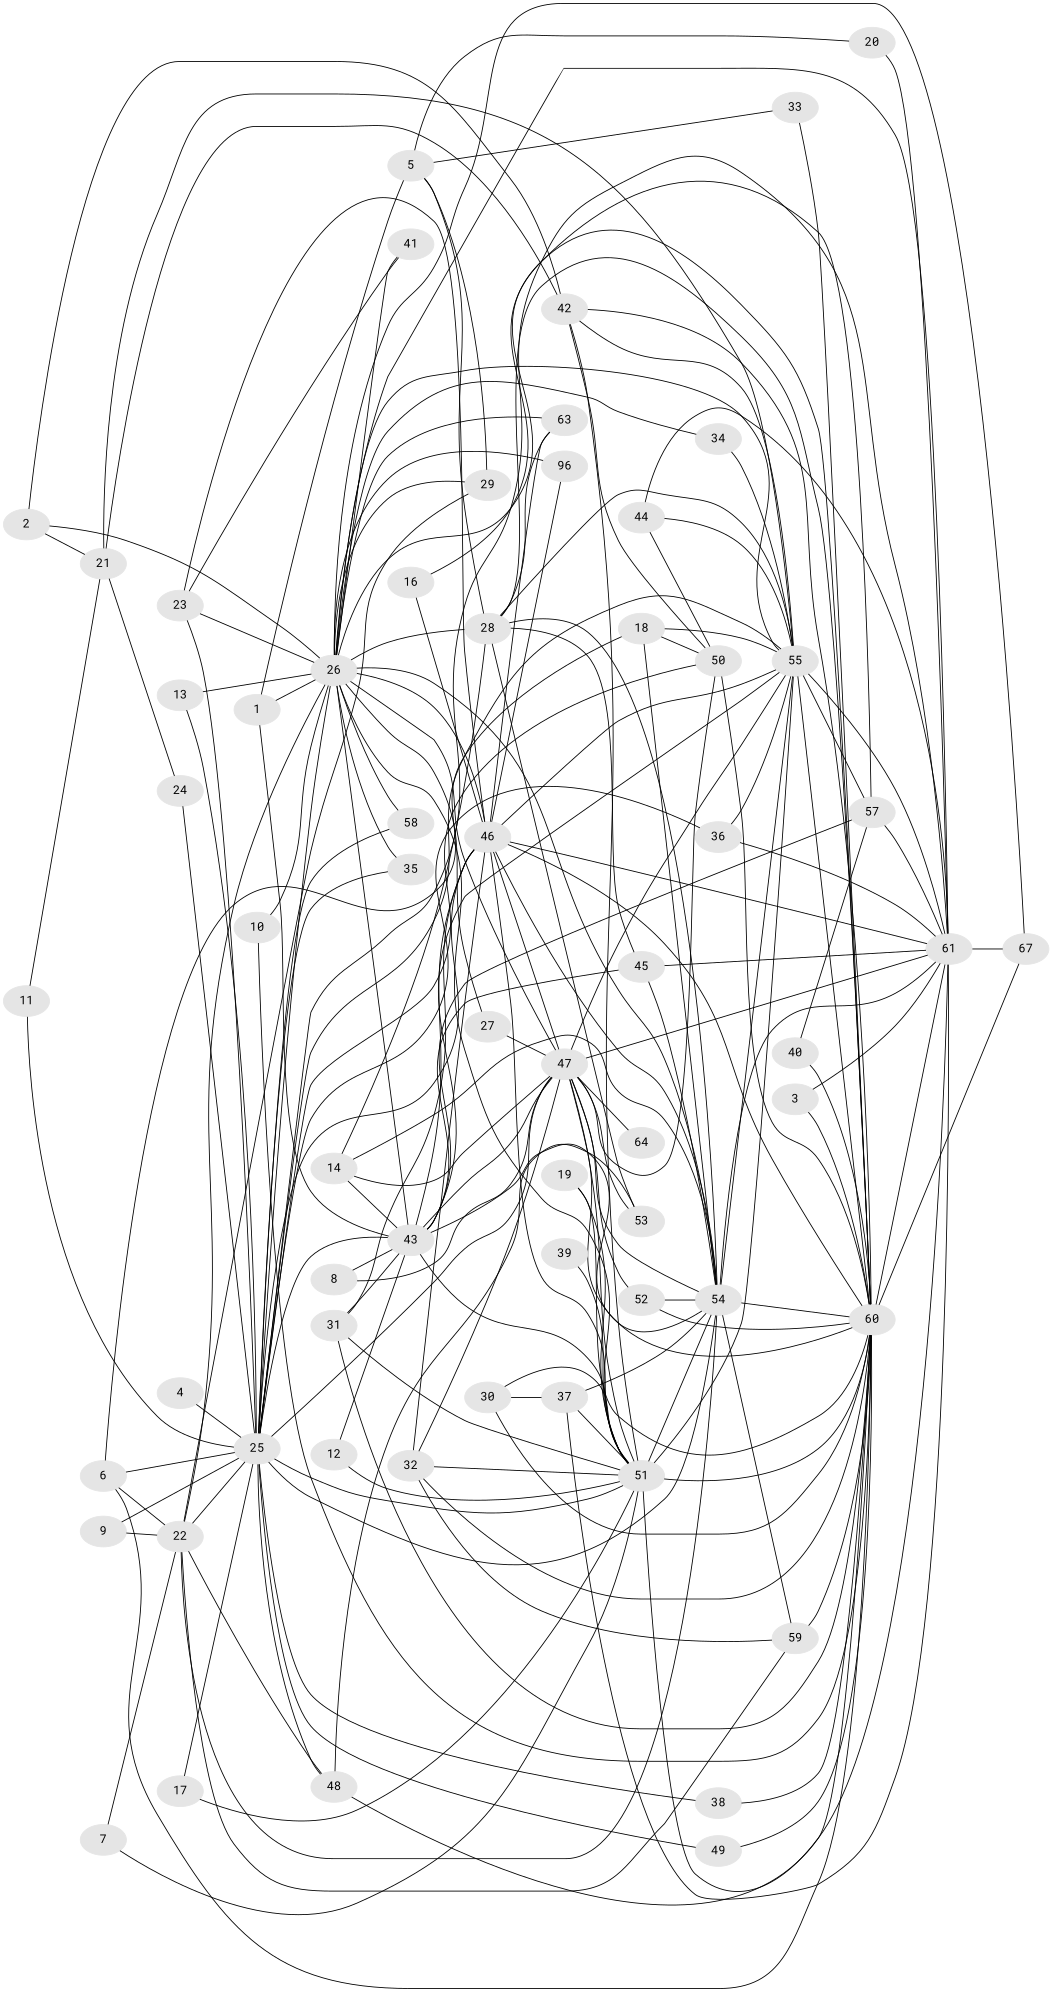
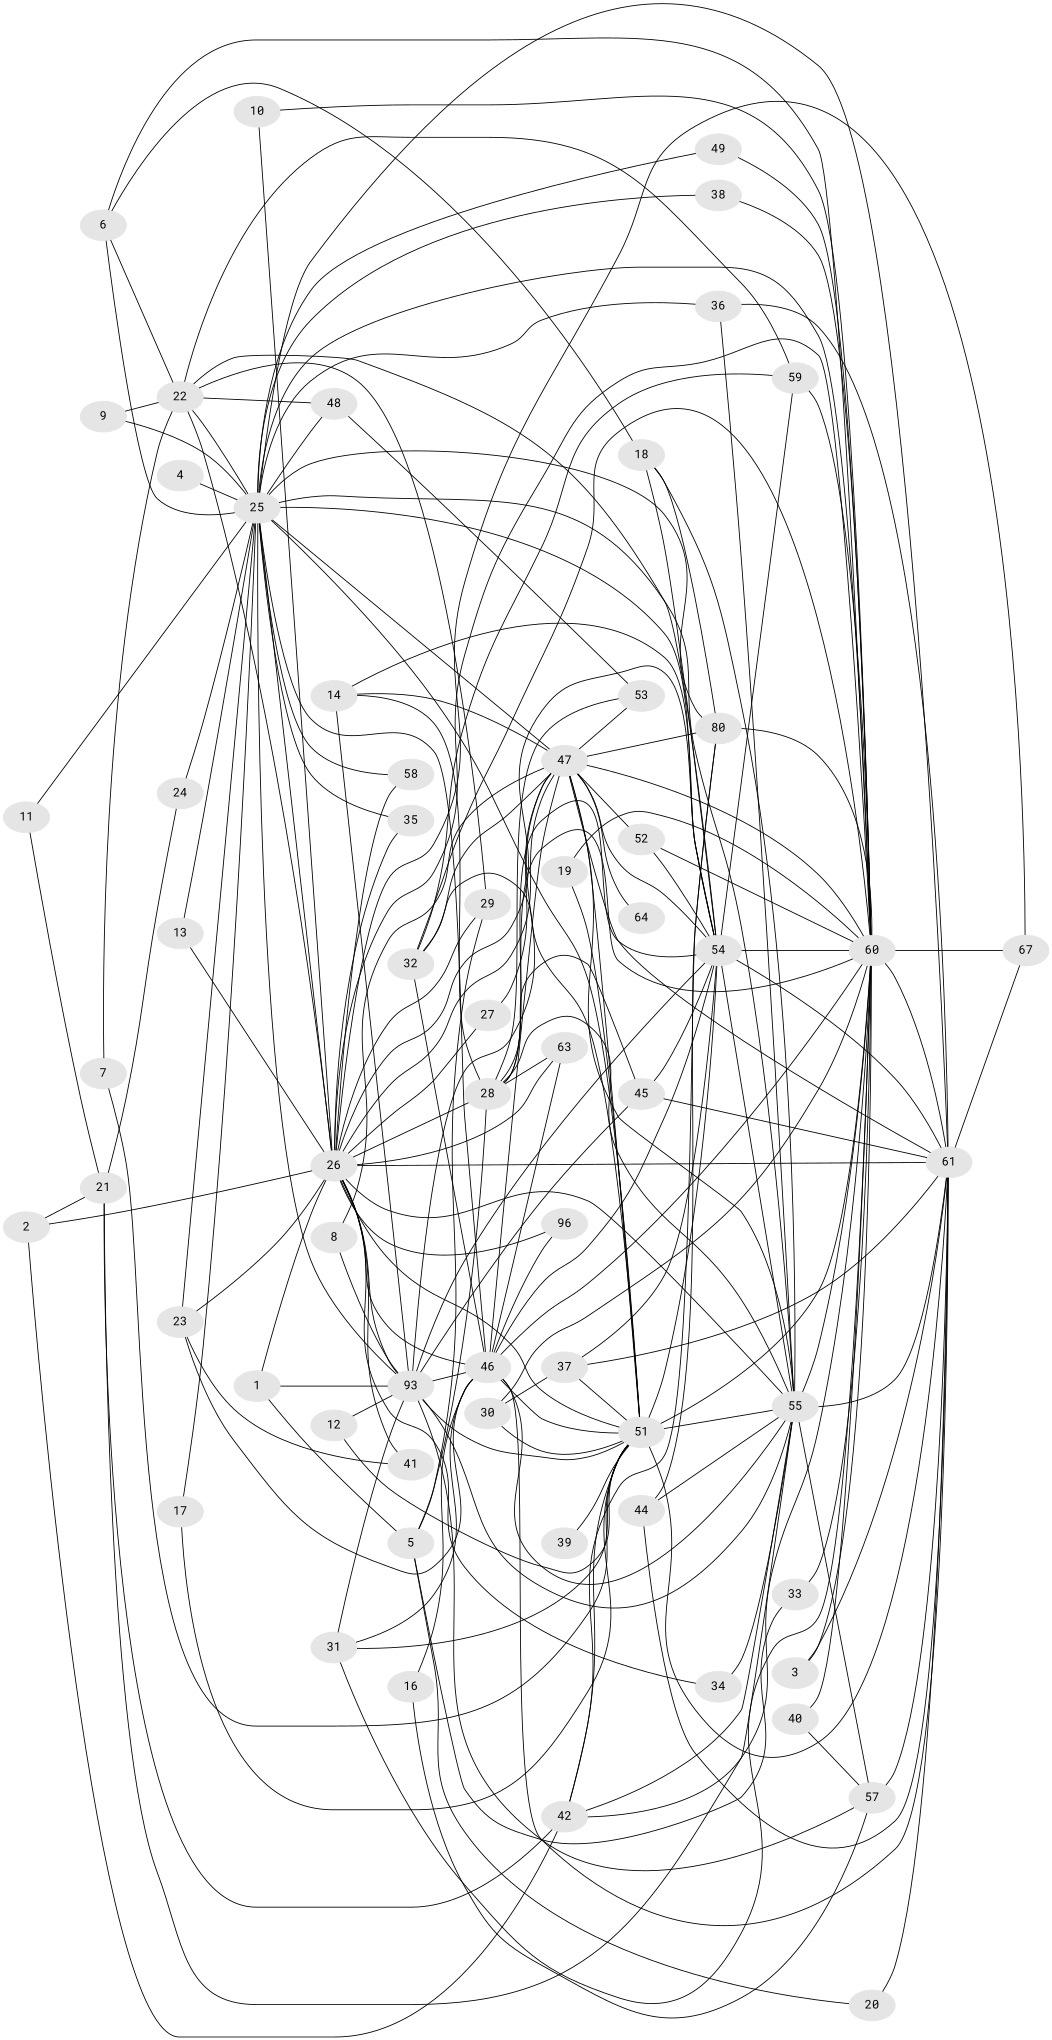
node "50": label "50" -> "80"
node "43": label "43" -> "93"
edge "60" -- "48": now "60" -- "25"
